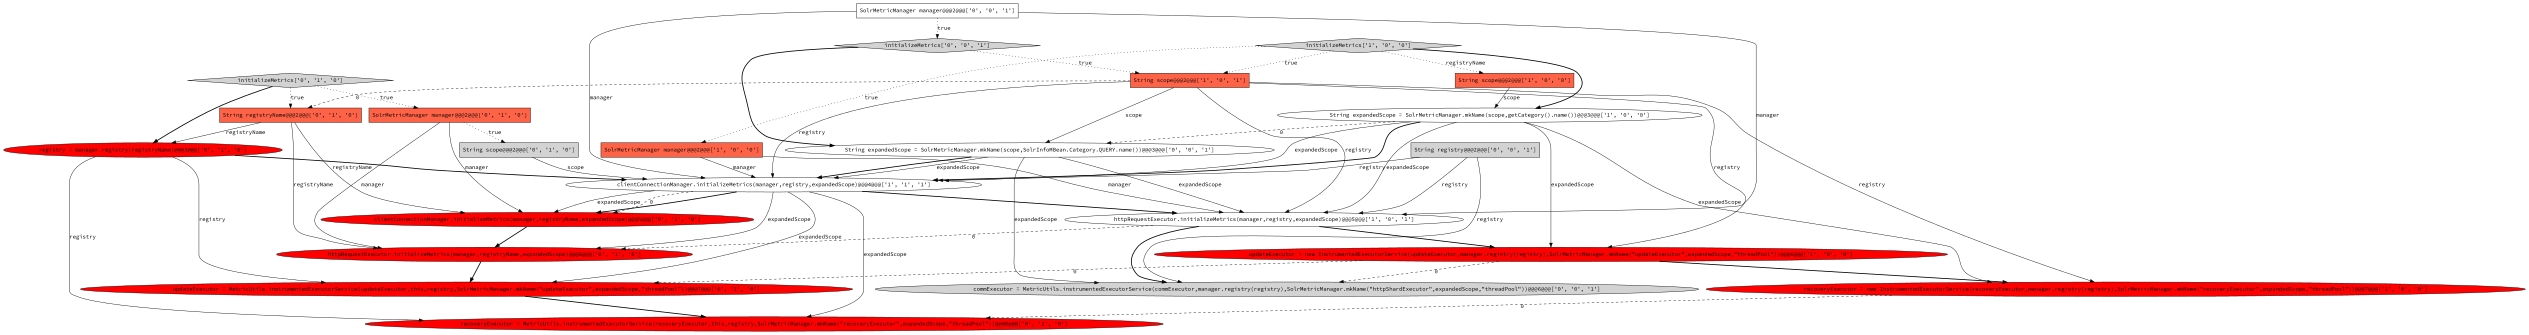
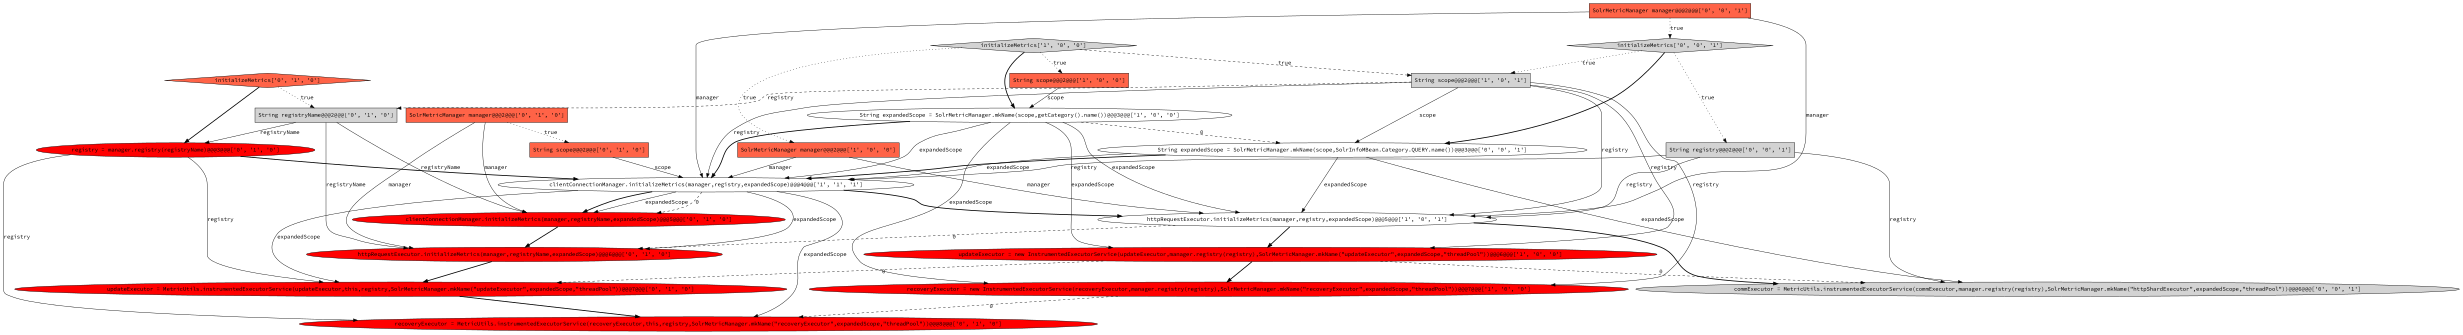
node "SolrMetricManager manager@@@2@@@['0', '0', '1']": fillcolor white -> tomato
edge "initializeMetrics['1', '0', '0']" -> "String scope@@@2@@@['1', '0', '1']": style dotted -> dashed
edge "initializeMetrics['1', '0', '0']" -> "String scope@@@2@@@['1', '0', '0']": label "registryName" -> "true"
node "initializeMetrics['0', '1', '0']": fillcolor lightgray -> tomato
node "String scope@@@2@@@['1', '0', '1']": fillcolor tomato -> lightgray
edge "initializeMetrics['0', '0', '1']" -> "String registry@@@2@@@['0', '0', '1']": added, label "true"
edge "initializeMetrics['0', '1', '0']" -> "SolrMetricManager manager@@@2@@@['0', '1', '0']": removed, label "true"
edge "String scope@@@2@@@['1', '0', '1']" -> "String registryName@@@2@@@['0', '1', '0']": label "0" -> "registry"
node "String registryName@@@2@@@['0', '1', '0']": fillcolor tomato -> lightgray
node "String scope@@@2@@@['0', '1', '0']": fillcolor lightgray -> tomato
